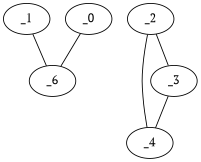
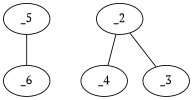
node "_1": removed
node "_0": label "_0" -> "_5"
edge "_3" -- "_4": removed
